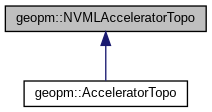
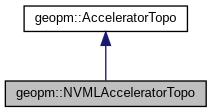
edge "geopm::AcceleratorTopo" -> "geopm::NVMLAcceleratorTopo": reversed
